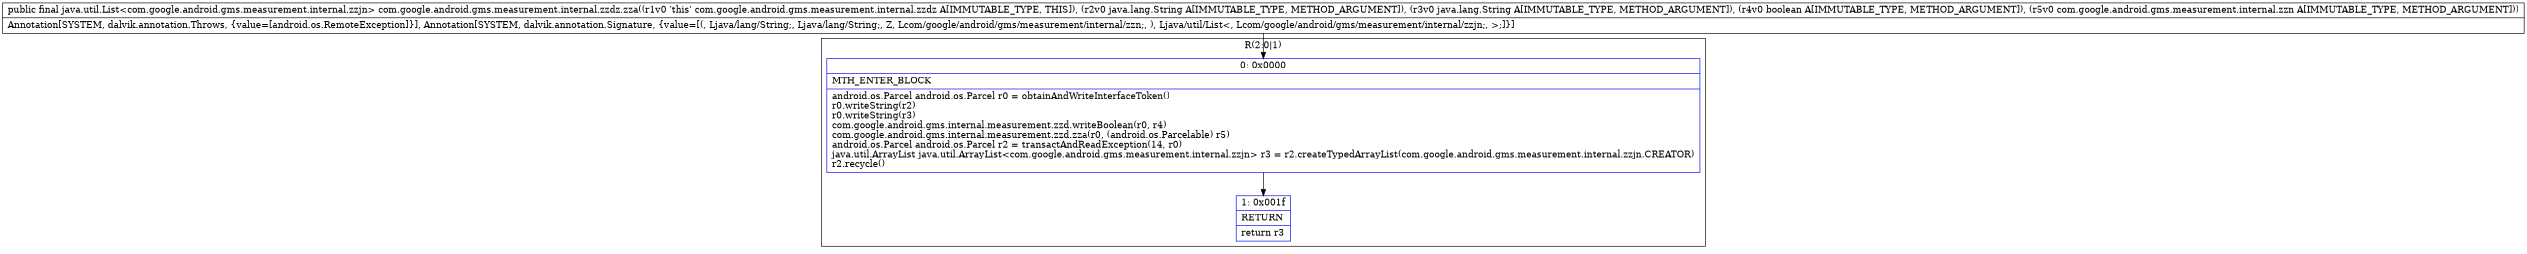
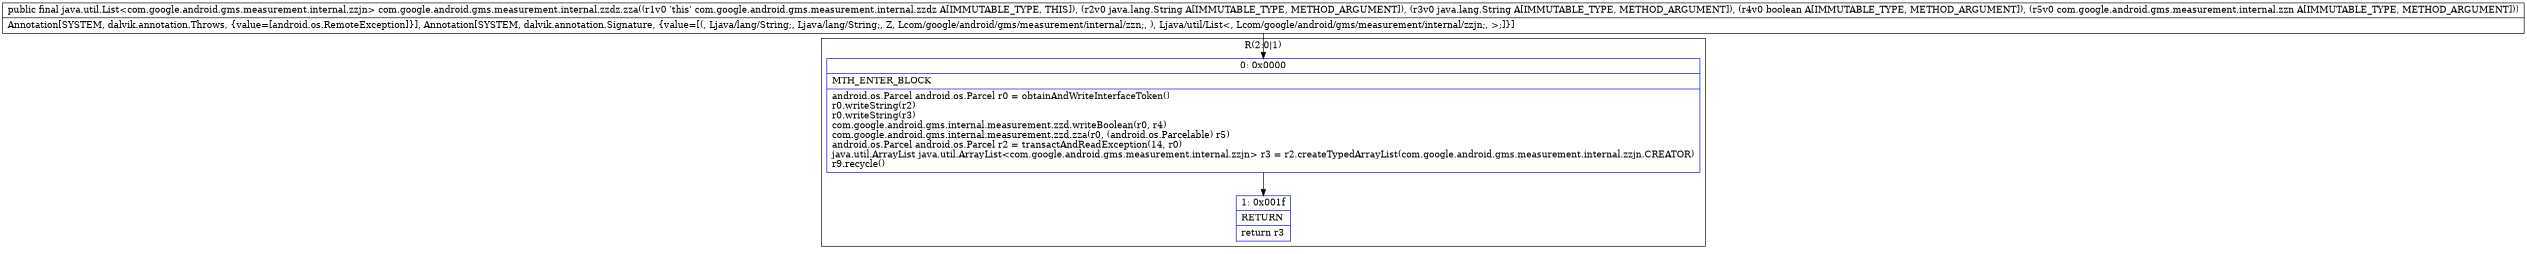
node "0: 0x0000": text "r2.recycle()" -> "r9.recycle()"
